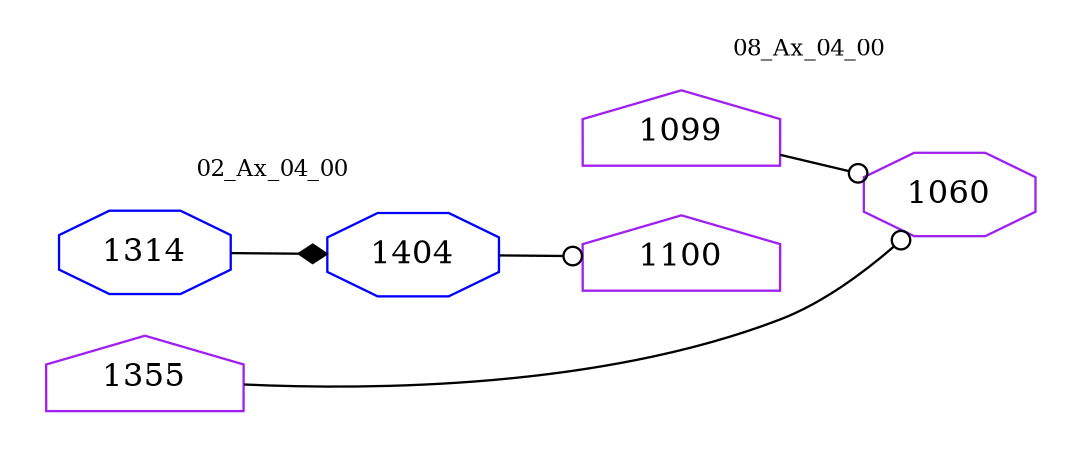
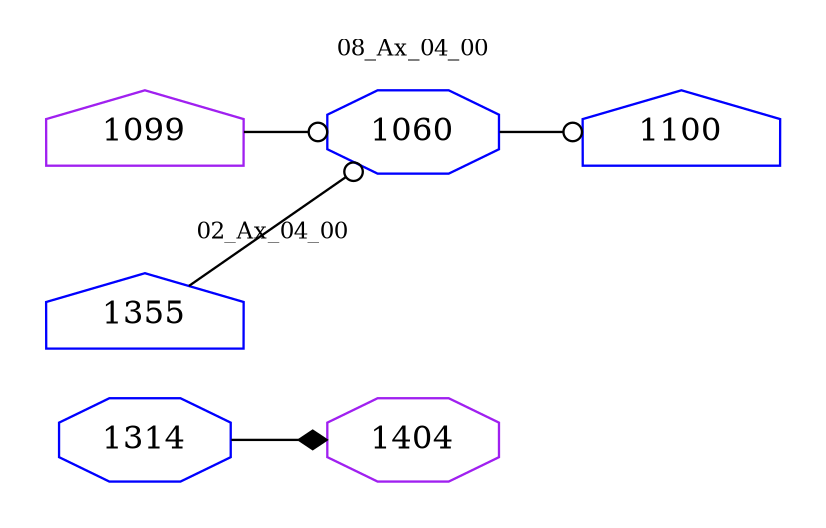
node "1060": color purple -> blue
node "1404": color blue -> purple
edge "1404" -> "1100": now "1060" -> "1100"
node "1100": color purple -> blue
node "1355": color purple -> blue
